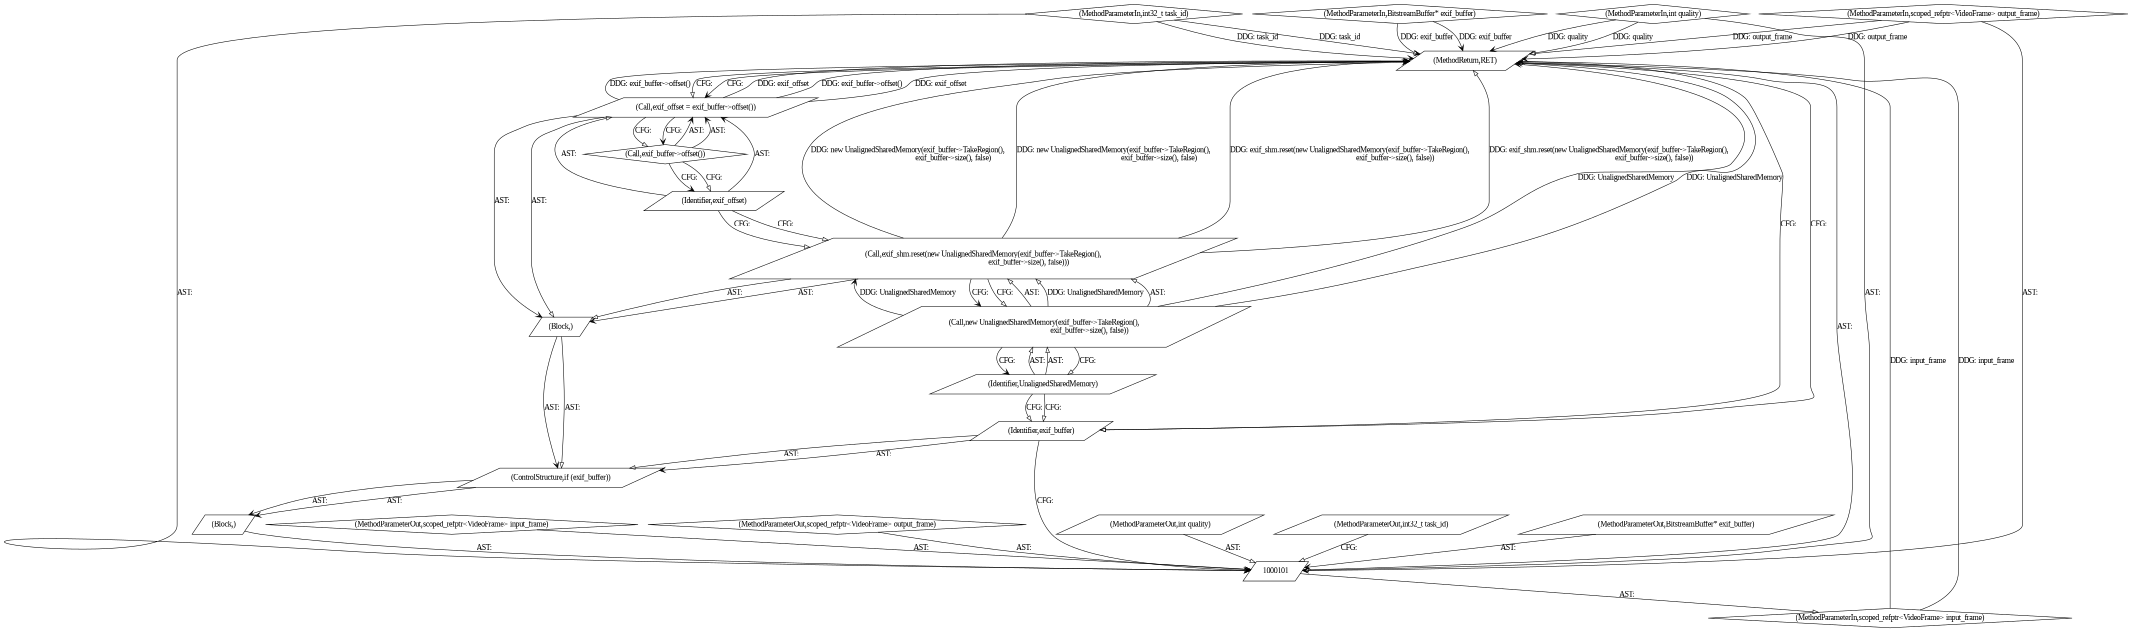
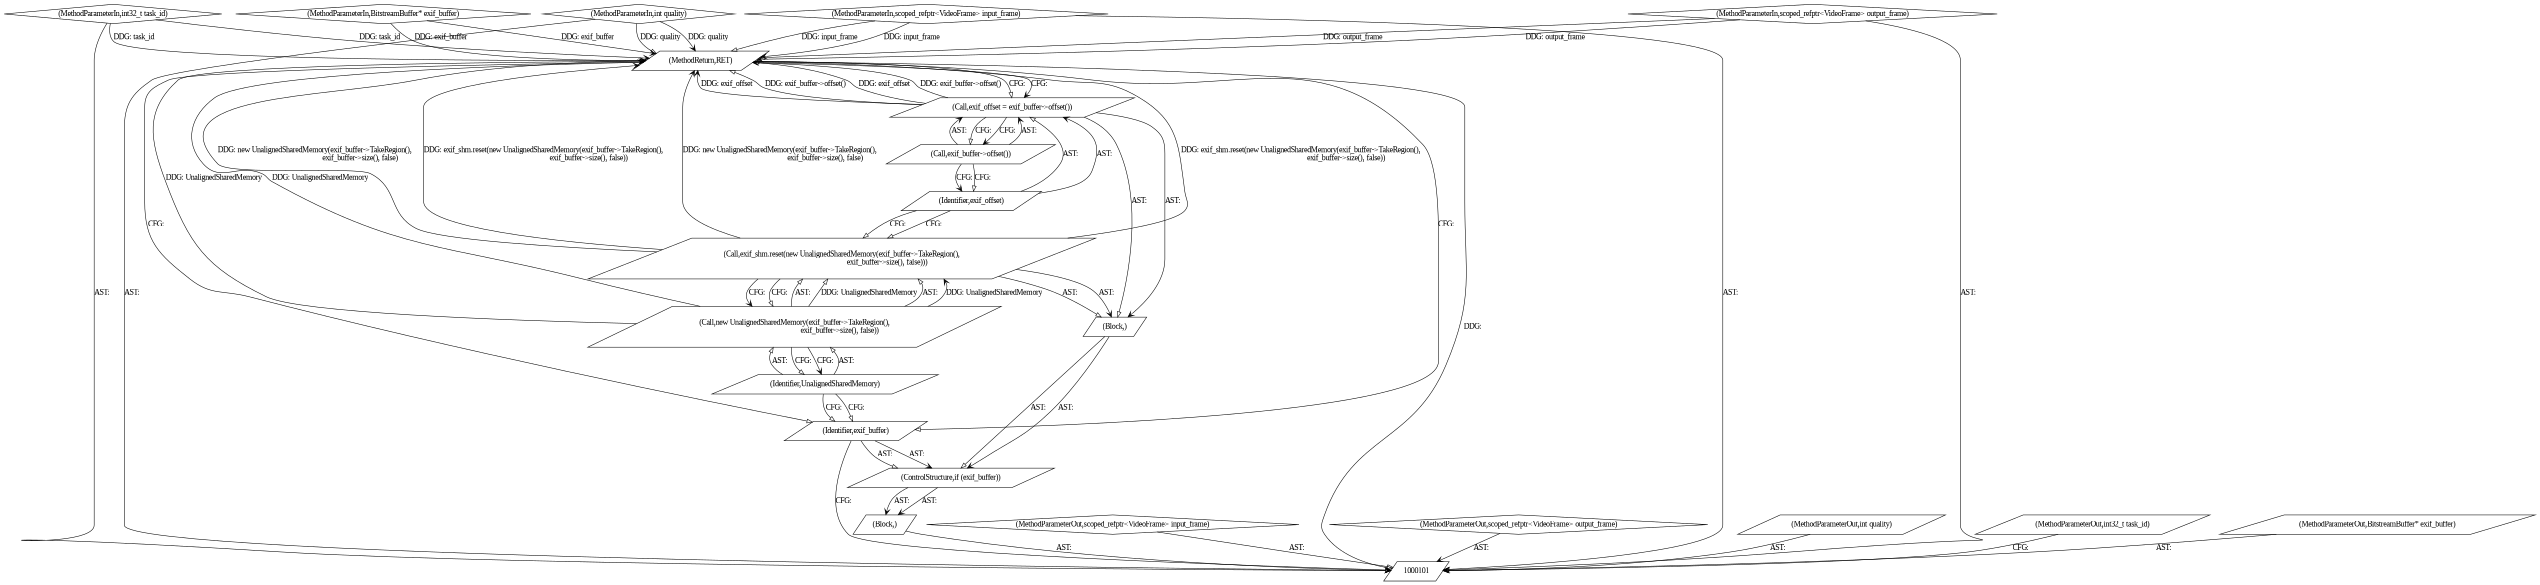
node "(Call,exif_buffer->offset())": shape diamond -> parallelogram
edge "(MethodReturn,RET)" -> "1000101": label "AST: " -> "DDG: "
edge "1000101" -> "(MethodParameterIn,scoped_refptr<VideoFrame> input_frame)": reversed
